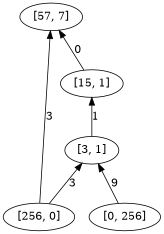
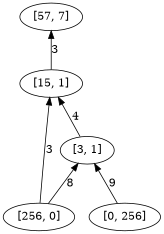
edge "[15, 1]" -> "[57, 7]": label "0" -> "3"
edge "[3, 1]" -> "[15, 1]": label "1" -> "4"
edge "[256, 0]" -> "[57, 7]": now "[256, 0]" -> "[15, 1]"
edge "[256, 0]" -> "[3, 1]": label "3" -> "8"
